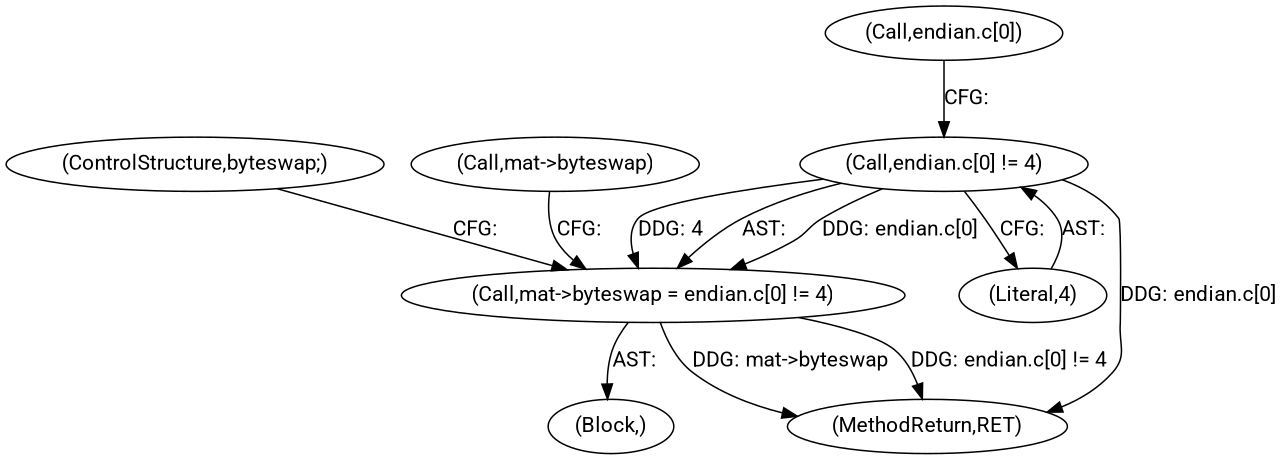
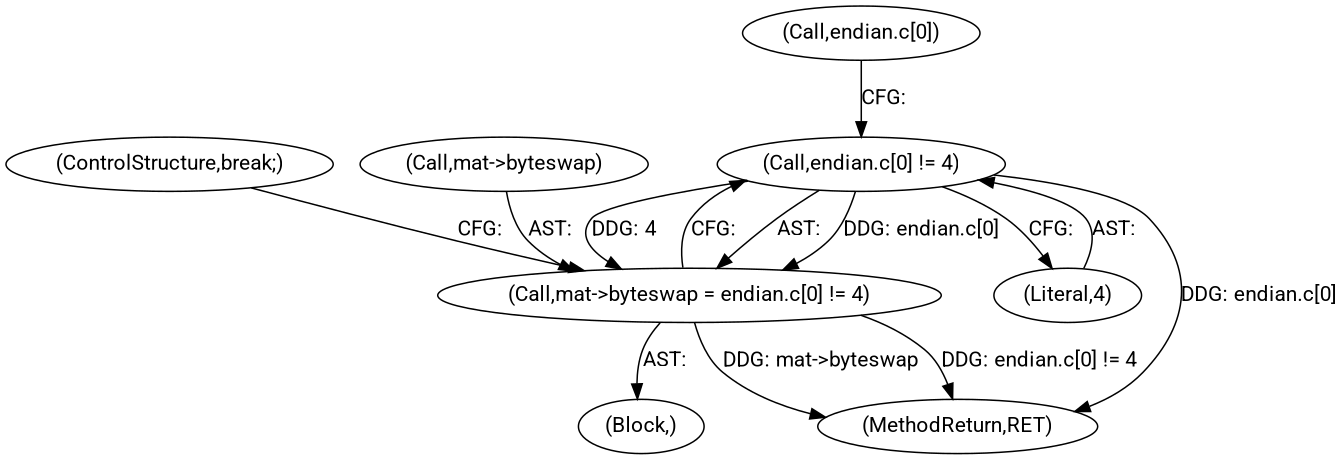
node "(ControlStructure,byteswap;)": label "(ControlStructure,byteswap;)" -> "(ControlStructure,break;)"
edge "(Call,mat->byteswap = endian.c[0] != 4)" -> "(Call,endian.c[0] != 4)": added, label "CFG:"
edge "(Call,mat->byteswap)" -> "(Call,mat->byteswap = endian.c[0] != 4)": label "CFG: " -> "AST: "
